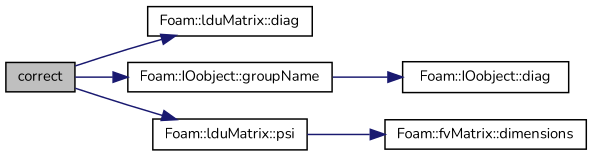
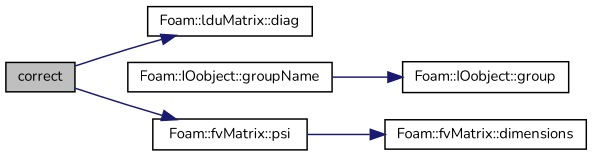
edge "correct" -> "Foam::IOobject::groupName": removed
node "Foam::IOobject::diag": label "Foam::IOobject::diag" -> "Foam::IOobject::group"
node "Foam::lduMatrix::psi": label "Foam::lduMatrix::psi" -> "Foam::fvMatrix::psi"
